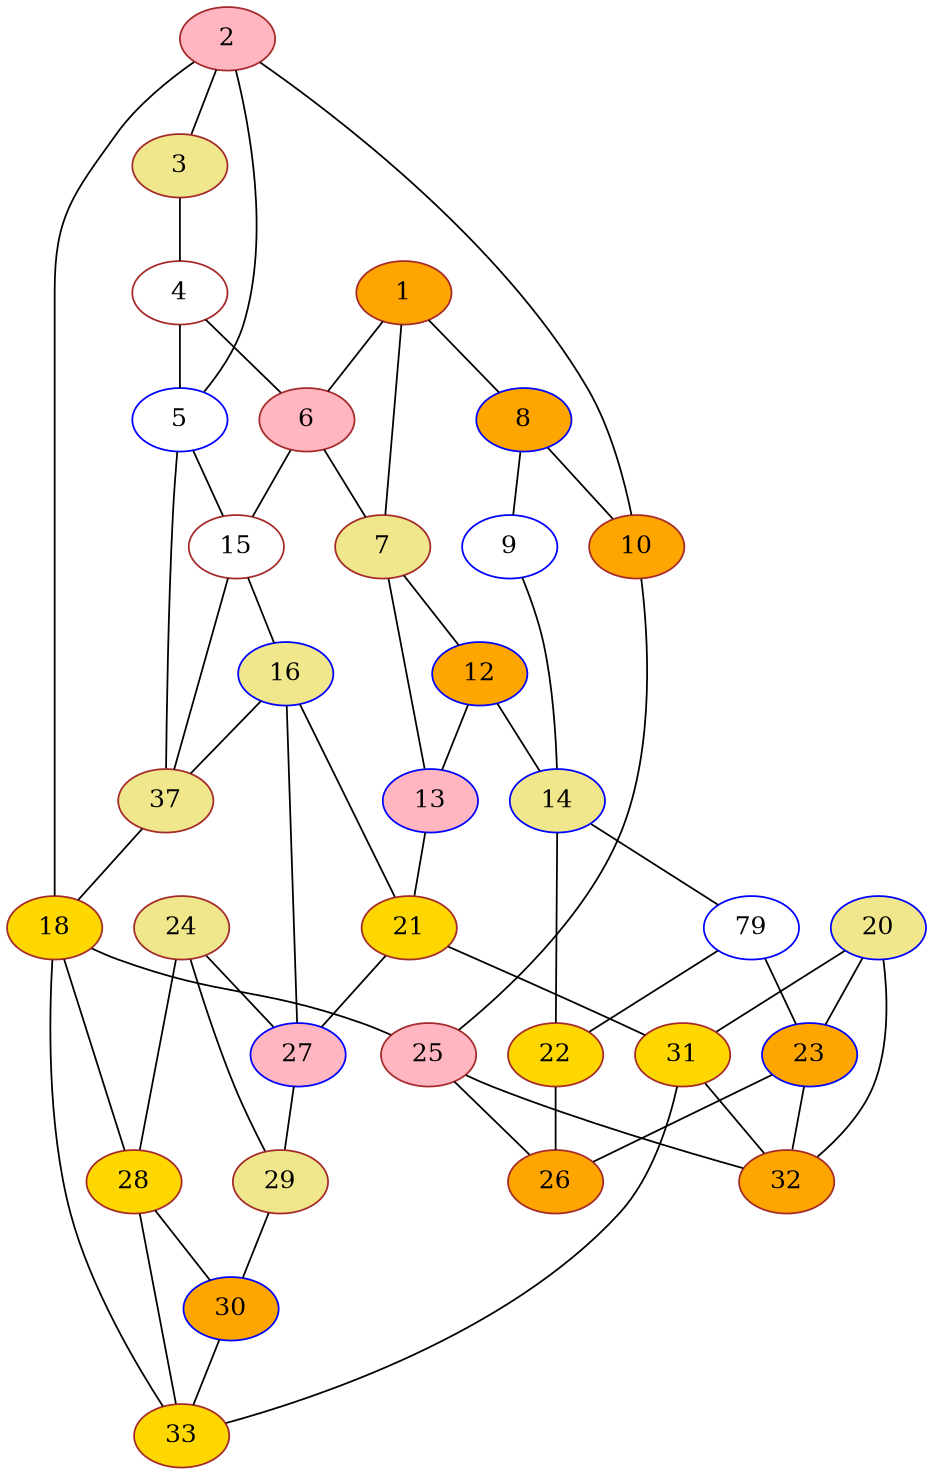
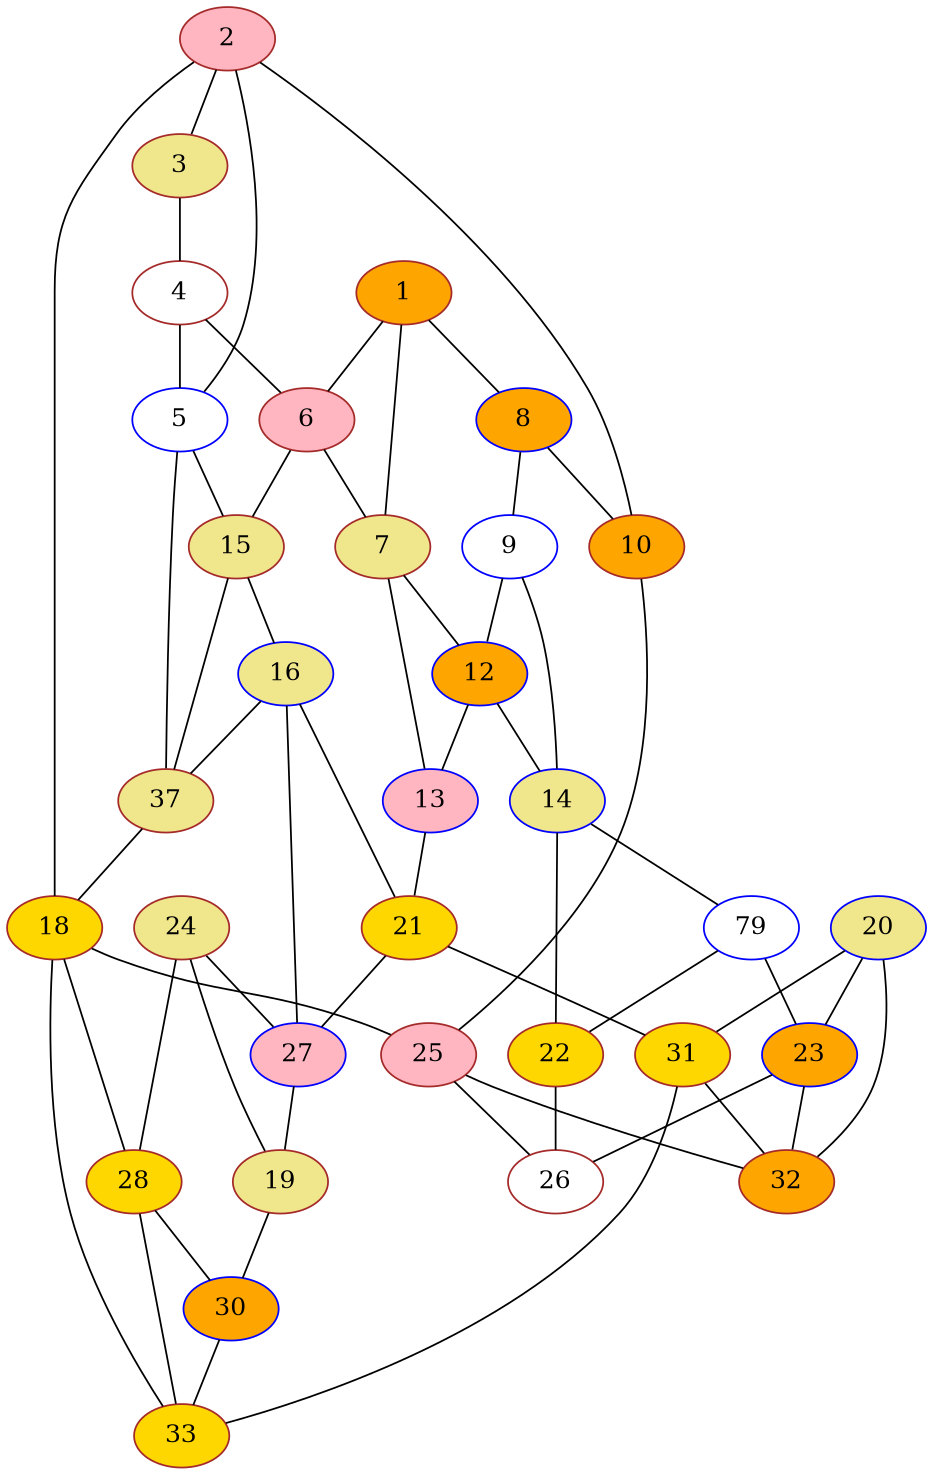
node "15": fillcolor white -> khaki
edge "9" -- "12": added
node "29": label "29" -> "19"
node "26": fillcolor orange -> white
